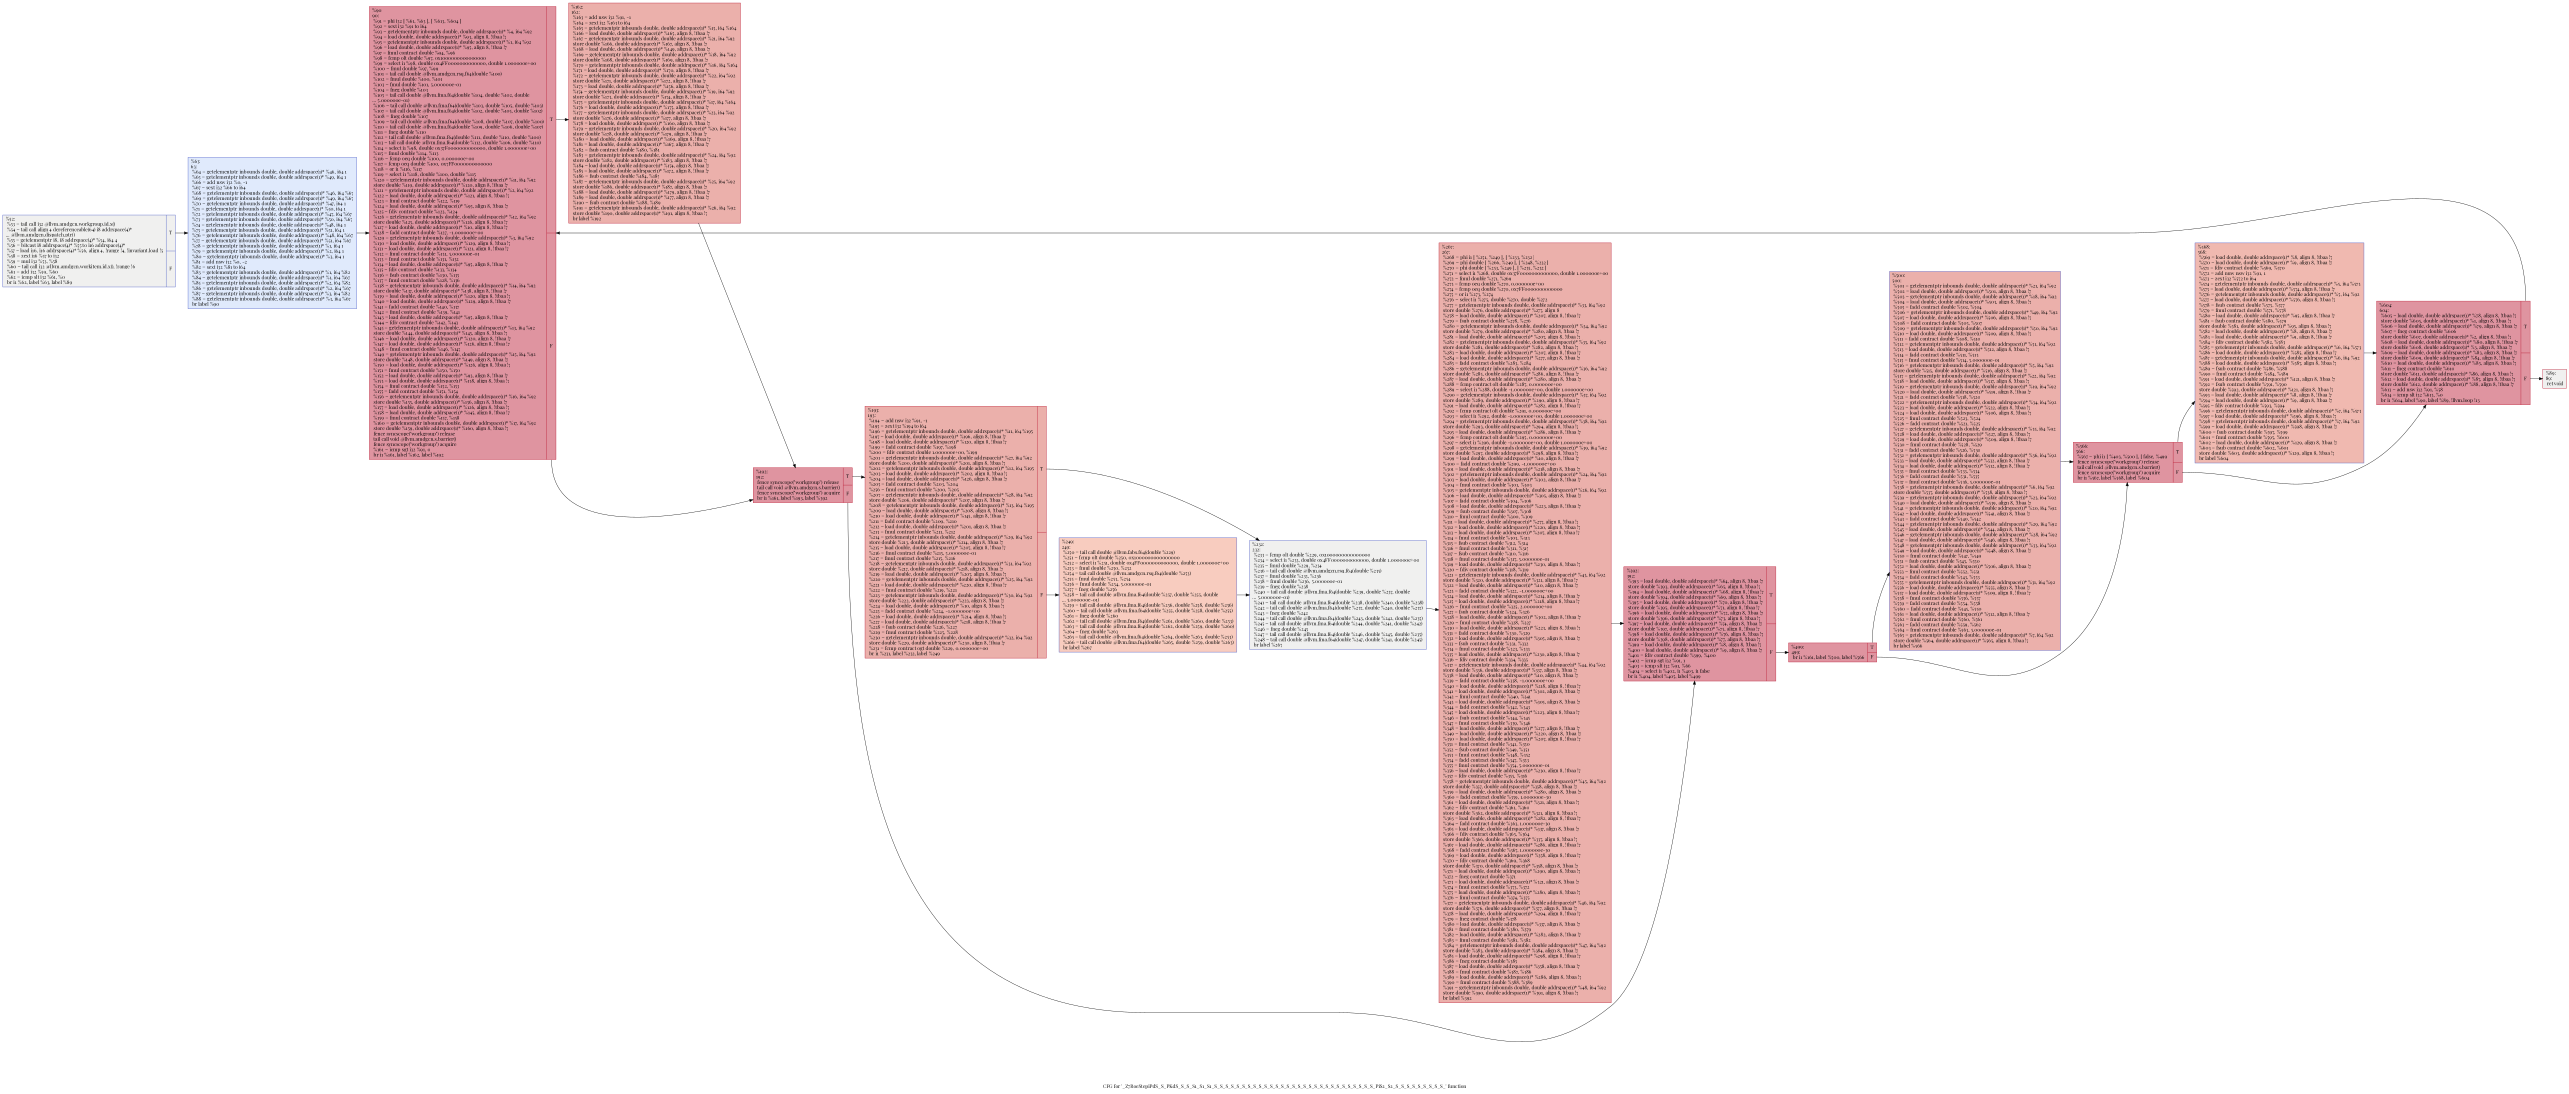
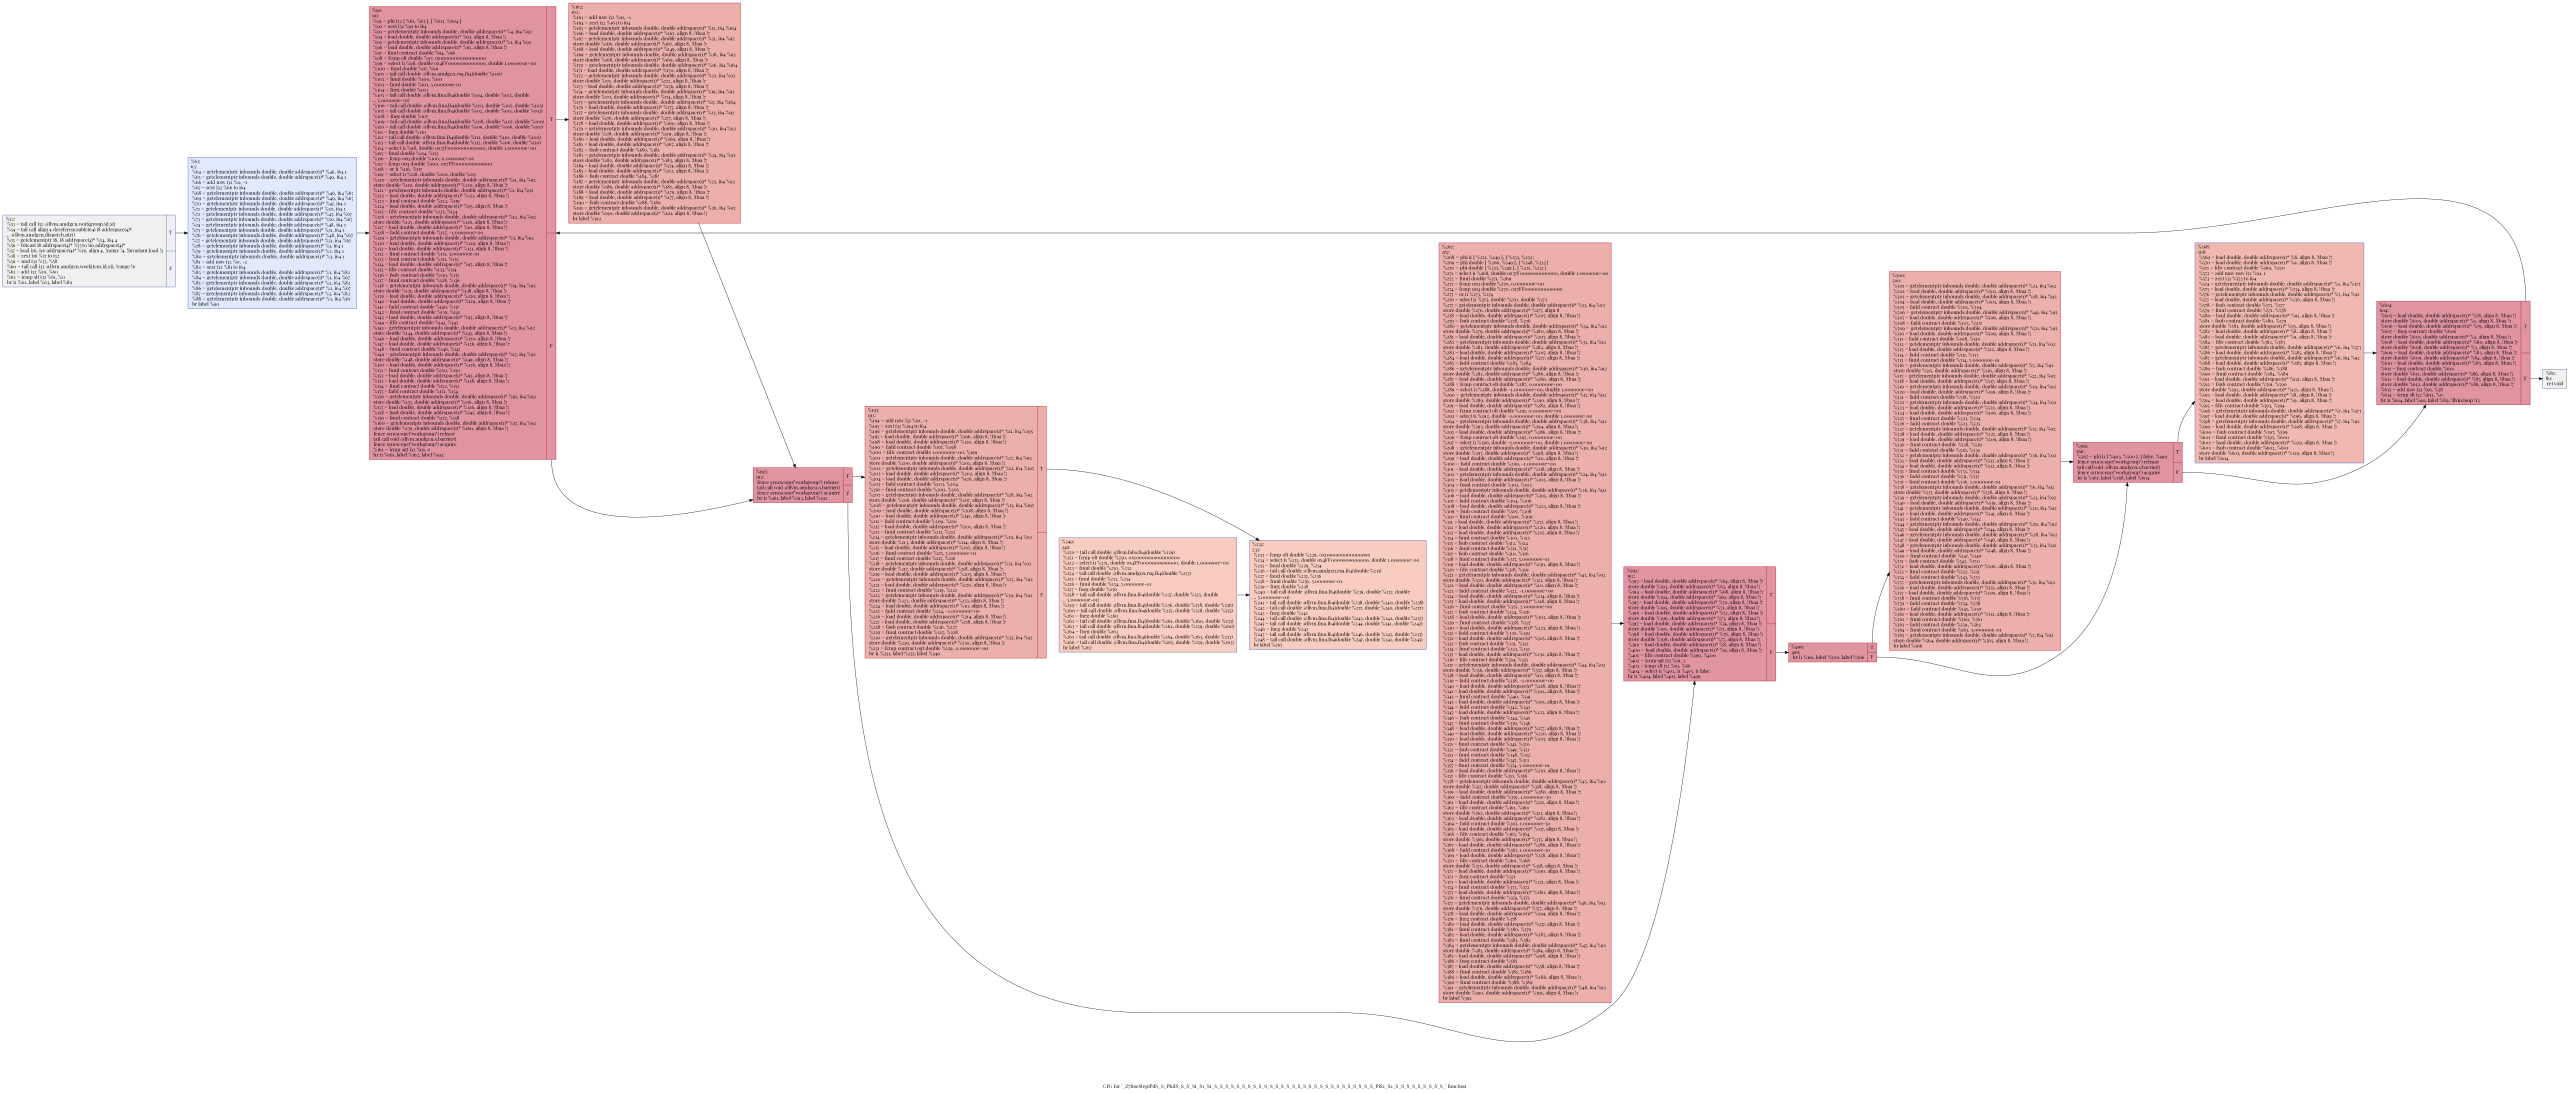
node "%89:": color #b70d28ff -> #3d50c3ff
node "%500:": color #3d50c3ff -> #b70d28ff
edge "%193:" -> "%249:": removed
node "%232:": fillcolor #dedcdb70 -> #f08b6e70
edge "%232:" -> "%267:": removed
